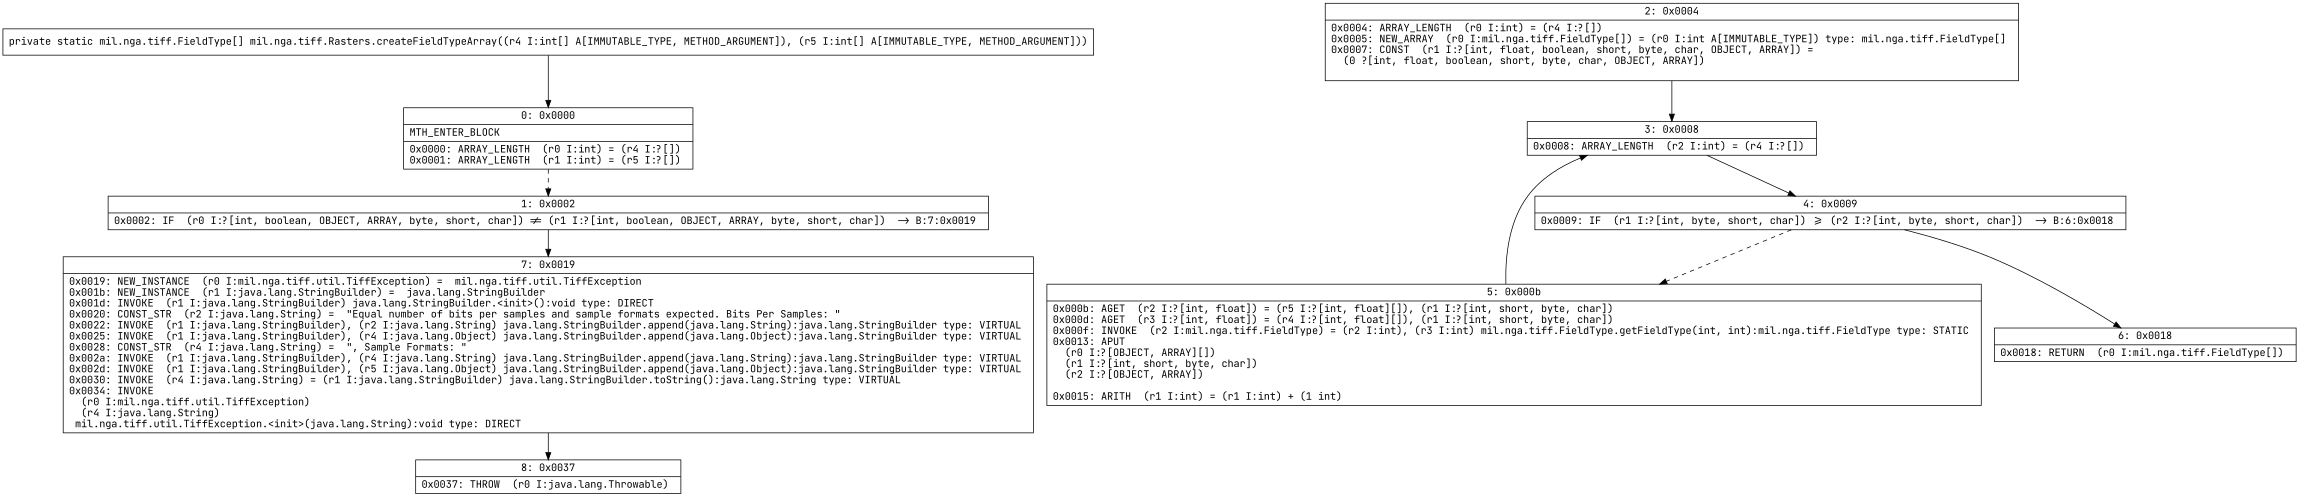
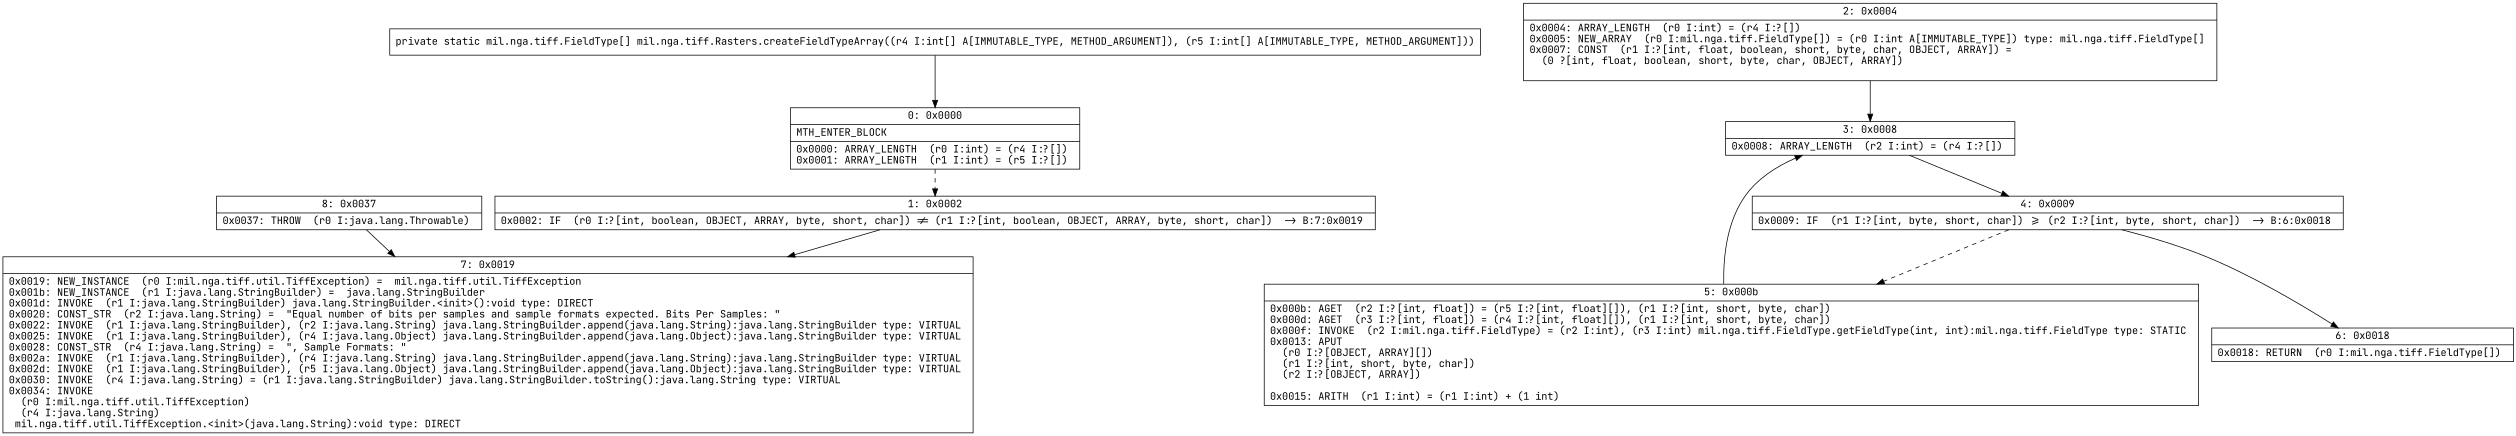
edge "7: 0x0019" -> "8: 0x0037": reversed
